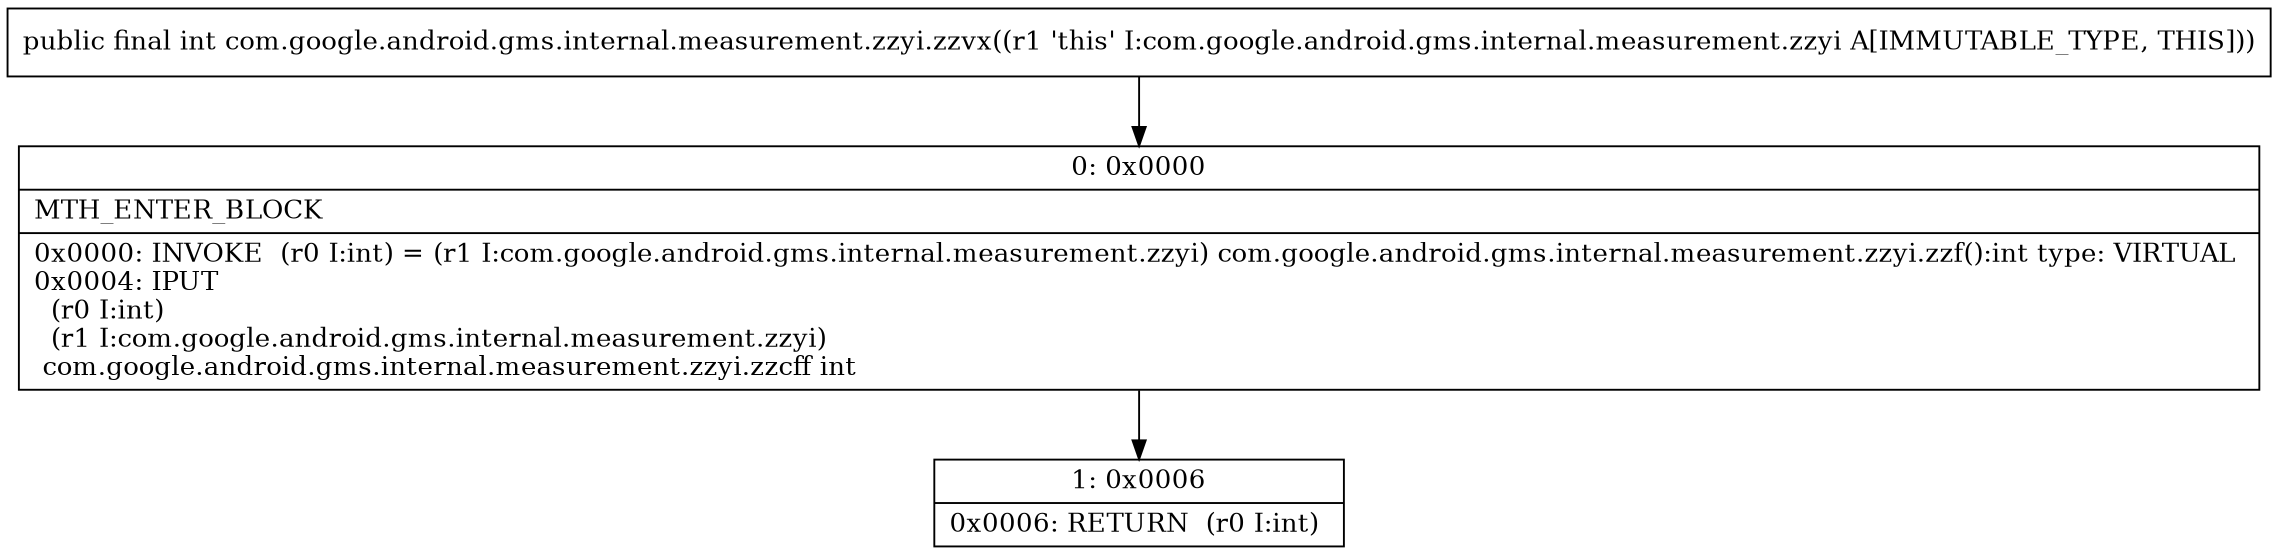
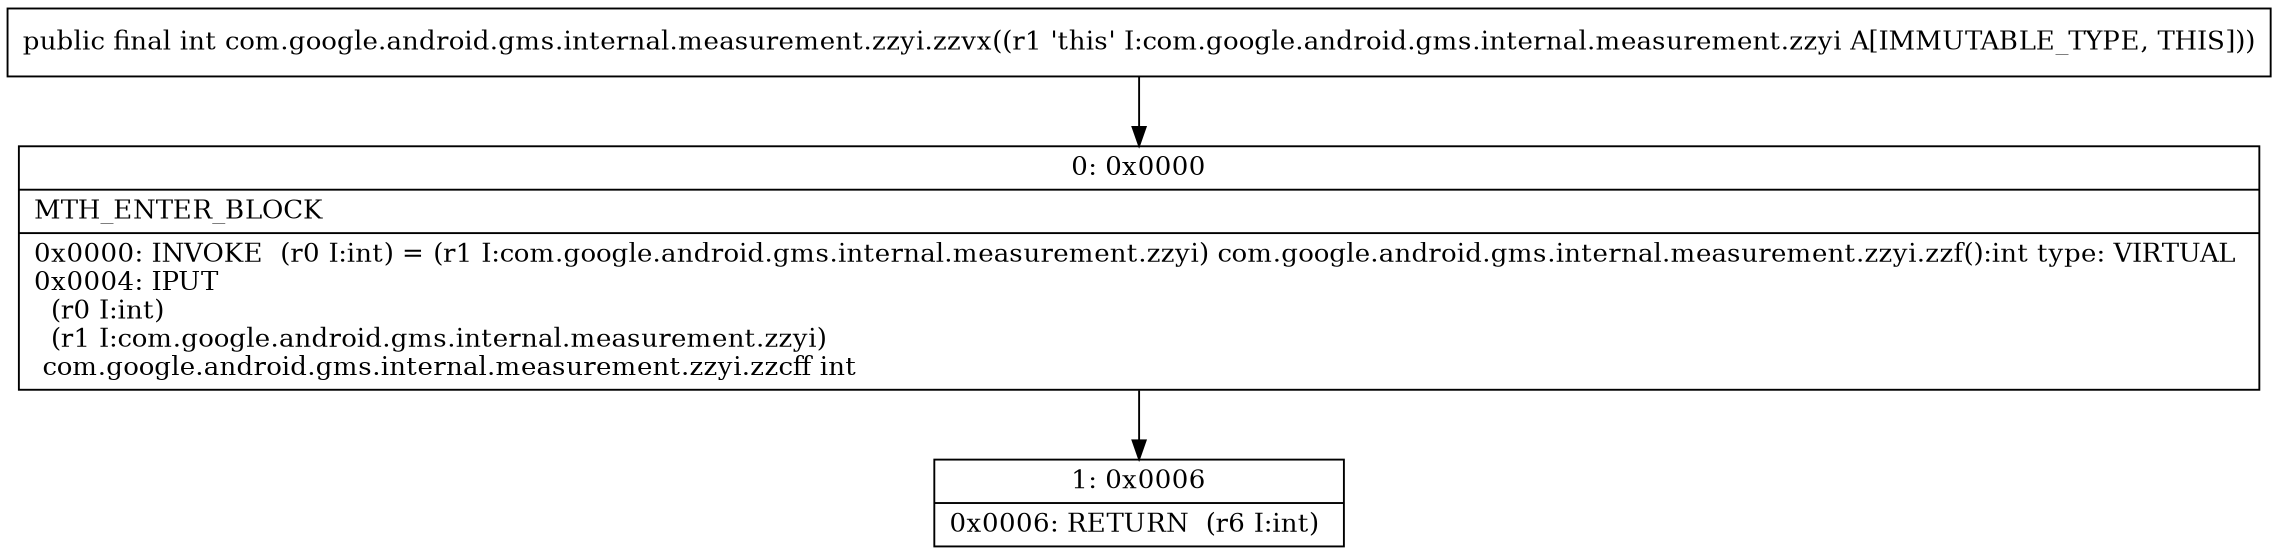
node "1: 0x0006": text "0x0006: RETURN  (r0 I:int)" -> "0x0006: RETURN  (r6 I:int)"
